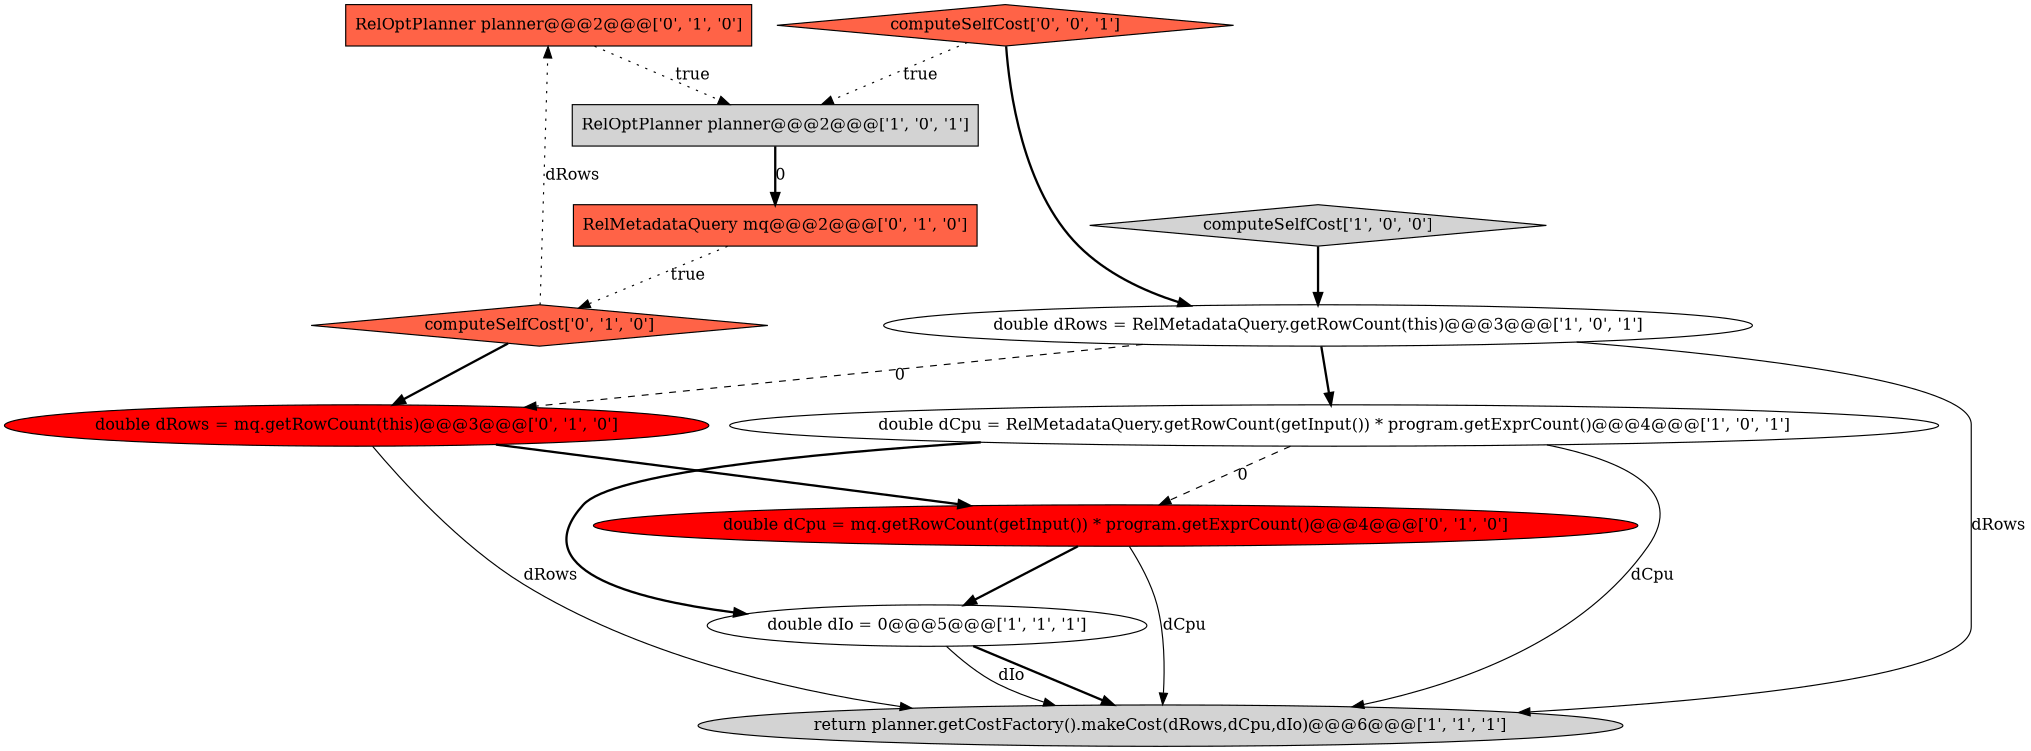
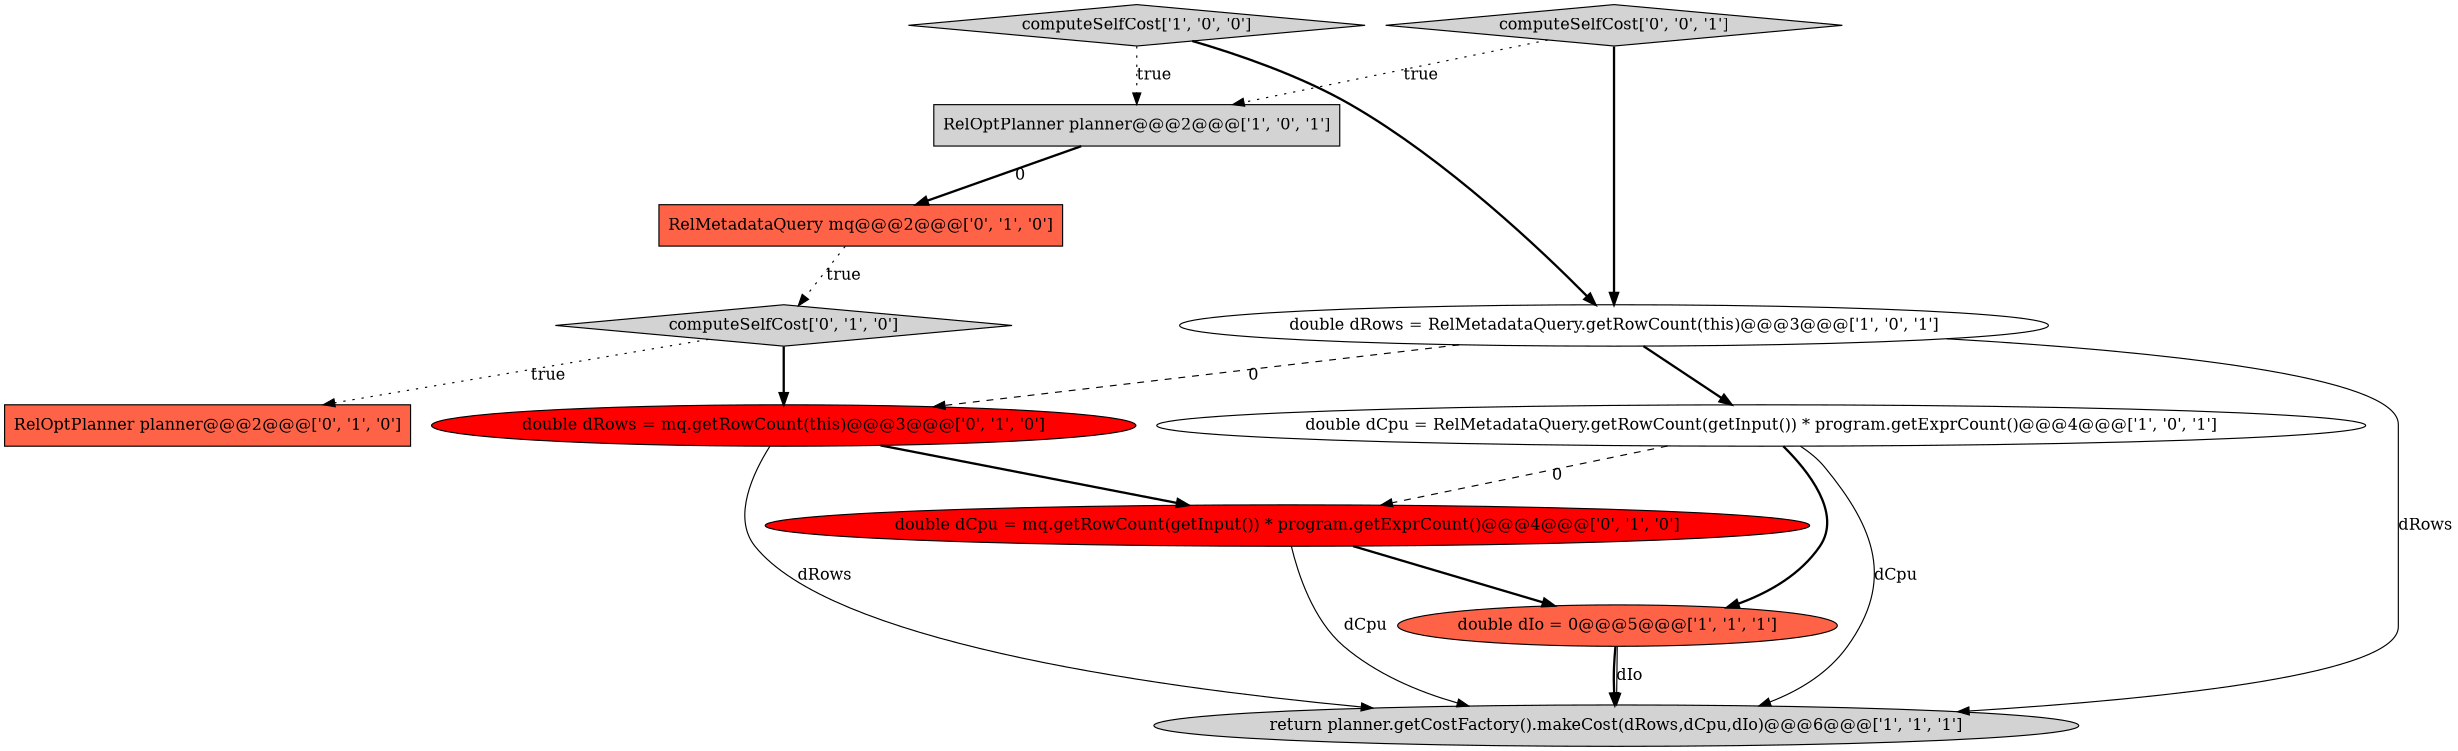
node "computeSelfCost['0', '0', '1']": fillcolor tomato -> lightgray
edge "RelOptPlanner planner@@@2@@@['0', '1', '0']" -> "RelOptPlanner planner@@@2@@@['1', '0', '1']": now "computeSelfCost['1', '0', '0']" -> "RelOptPlanner planner@@@2@@@['1', '0', '1']"
edge "computeSelfCost['0', '1', '0']" -> "RelOptPlanner planner@@@2@@@['0', '1', '0']": label "dRows" -> "true"
node "computeSelfCost['0', '1', '0']": fillcolor tomato -> lightgray
node "double dIo = 0@@@5@@@['1', '1', '1']": fillcolor white -> tomato
